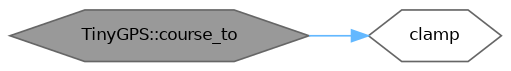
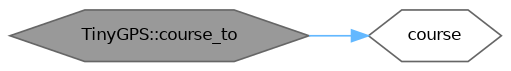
node "clamp": label "clamp" -> "course"
